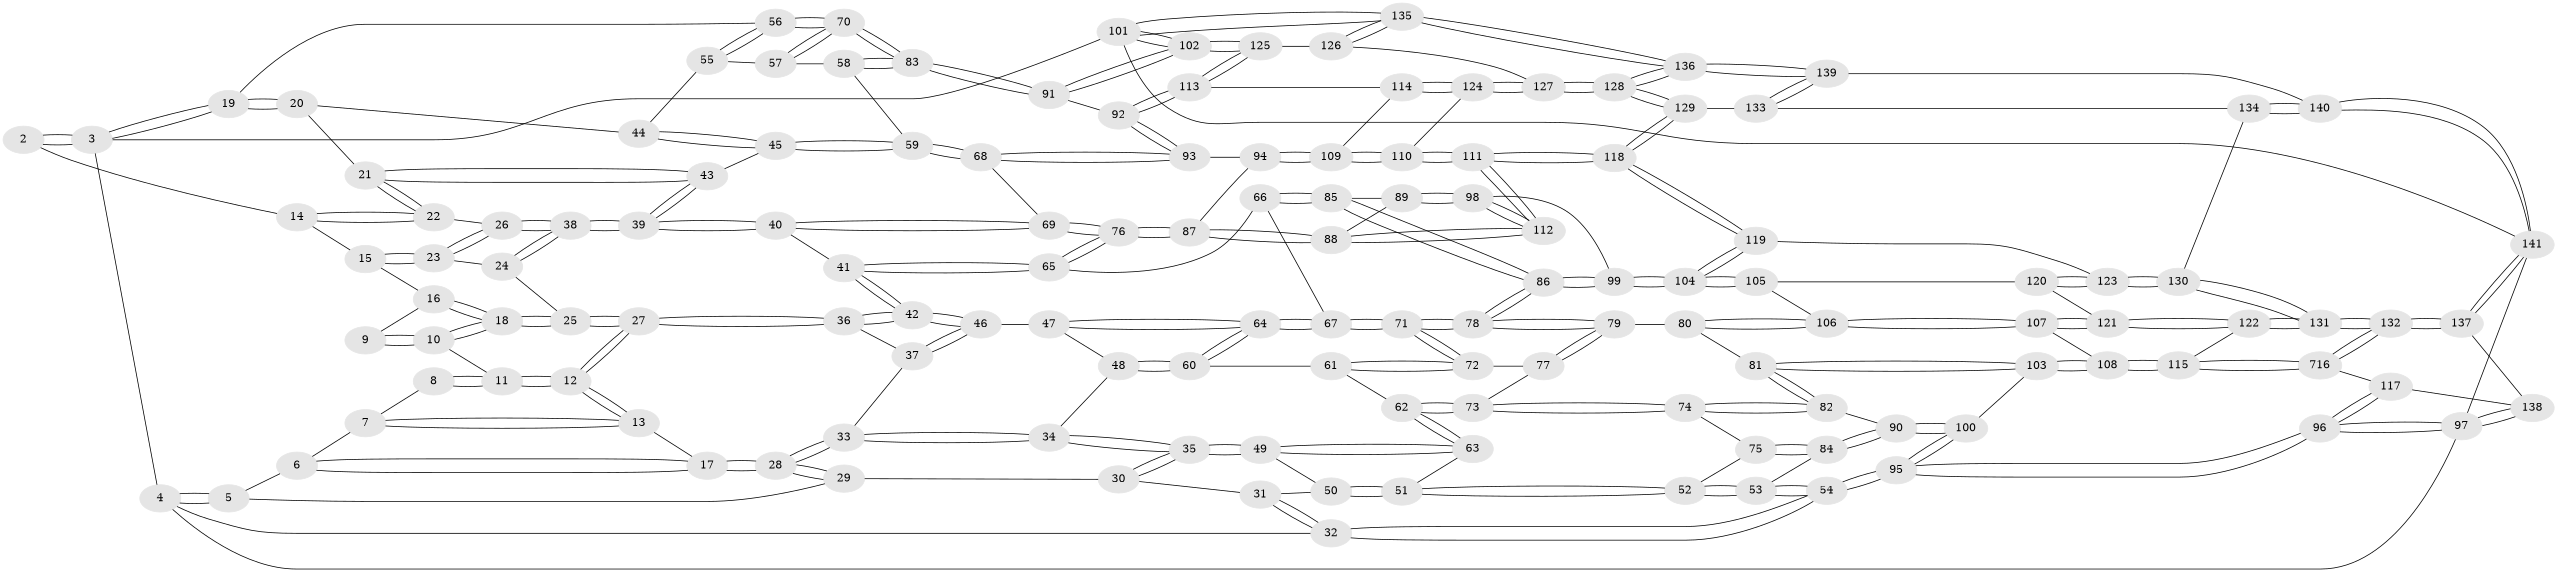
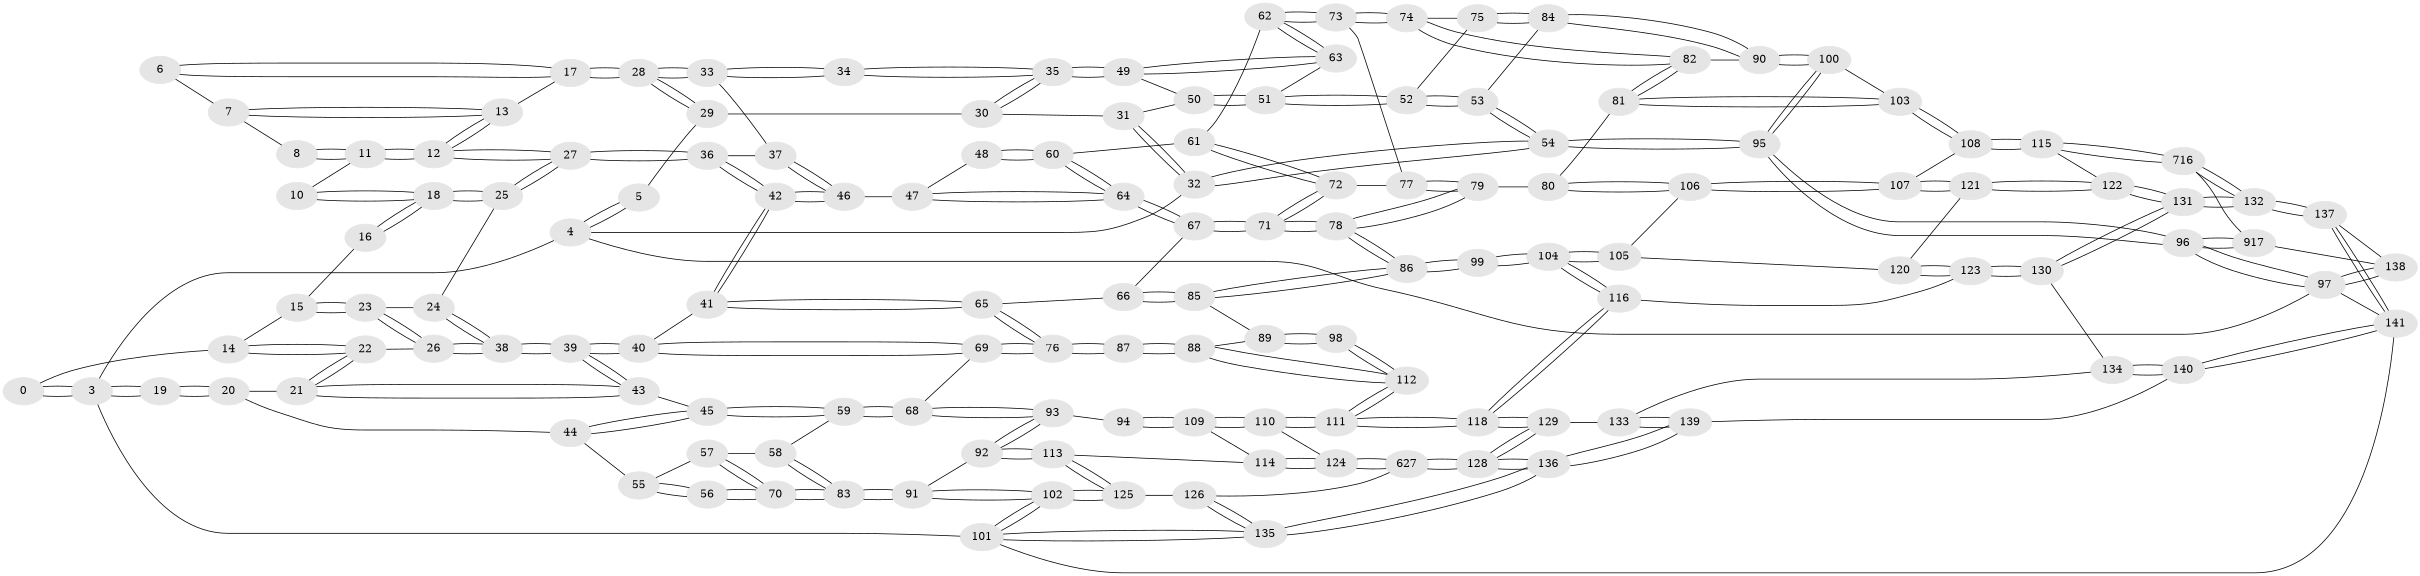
edge "56" -- "19": removed
node "127": label "127" -> "627"
node "2": label "2" -> "0"
edge "94" -- "87": removed
edge "98" -- "99": removed
node "119": label "119" -> "116"
node "9": removed
node "117": label "117" -> "917"
edge "48" -- "34": removed
edge "6" -- "5": removed
